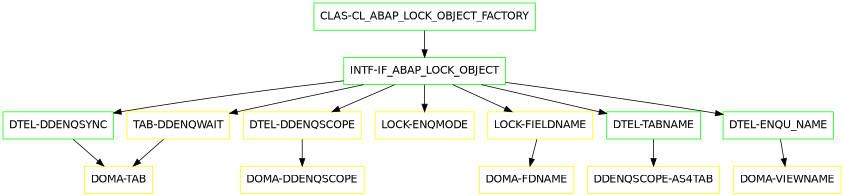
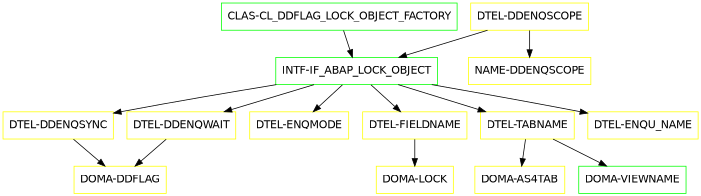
node "CLAS-CL_ABAP_LOCK_OBJECT_FACTORY": label "CLAS-CL_ABAP_LOCK_OBJECT_FACTORY" -> "CLAS-CL_DDFLAG_LOCK_OBJECT_FACTORY"
edge "INTF-IF_ABAP_LOCK_OBJECT" -> "DTEL-DDENQSCOPE": reversed
node "DTEL-DDENQSYNC": color green -> yellow
node "TAB-DDENQWAIT": label "TAB-DDENQWAIT" -> "DTEL-DDENQWAIT"
node "LOCK-ENQMODE": label "LOCK-ENQMODE" -> "DTEL-ENQMODE"
node "LOCK-FIELDNAME": label "LOCK-FIELDNAME" -> "DTEL-FIELDNAME"
node "DTEL-TABNAME": color green -> yellow
node "DTEL-ENQU_NAME": color green -> yellow
edge "DTEL-ENQU_NAME" -> "DOMA-VIEWNAME": now "DTEL-TABNAME" -> "DOMA-VIEWNAME"
node "DOMA-TAB": label "DOMA-TAB" -> "DOMA-DDFLAG"
node "DOMA-DDENQSCOPE": label "DOMA-DDENQSCOPE" -> "NAME-DDENQSCOPE"
node "DOMA-FDNAME": label "DOMA-FDNAME" -> "DOMA-LOCK"
node "DDENQSCOPE-AS4TAB": label "DDENQSCOPE-AS4TAB" -> "DOMA-AS4TAB"
node "DOMA-VIEWNAME": color yellow -> green
